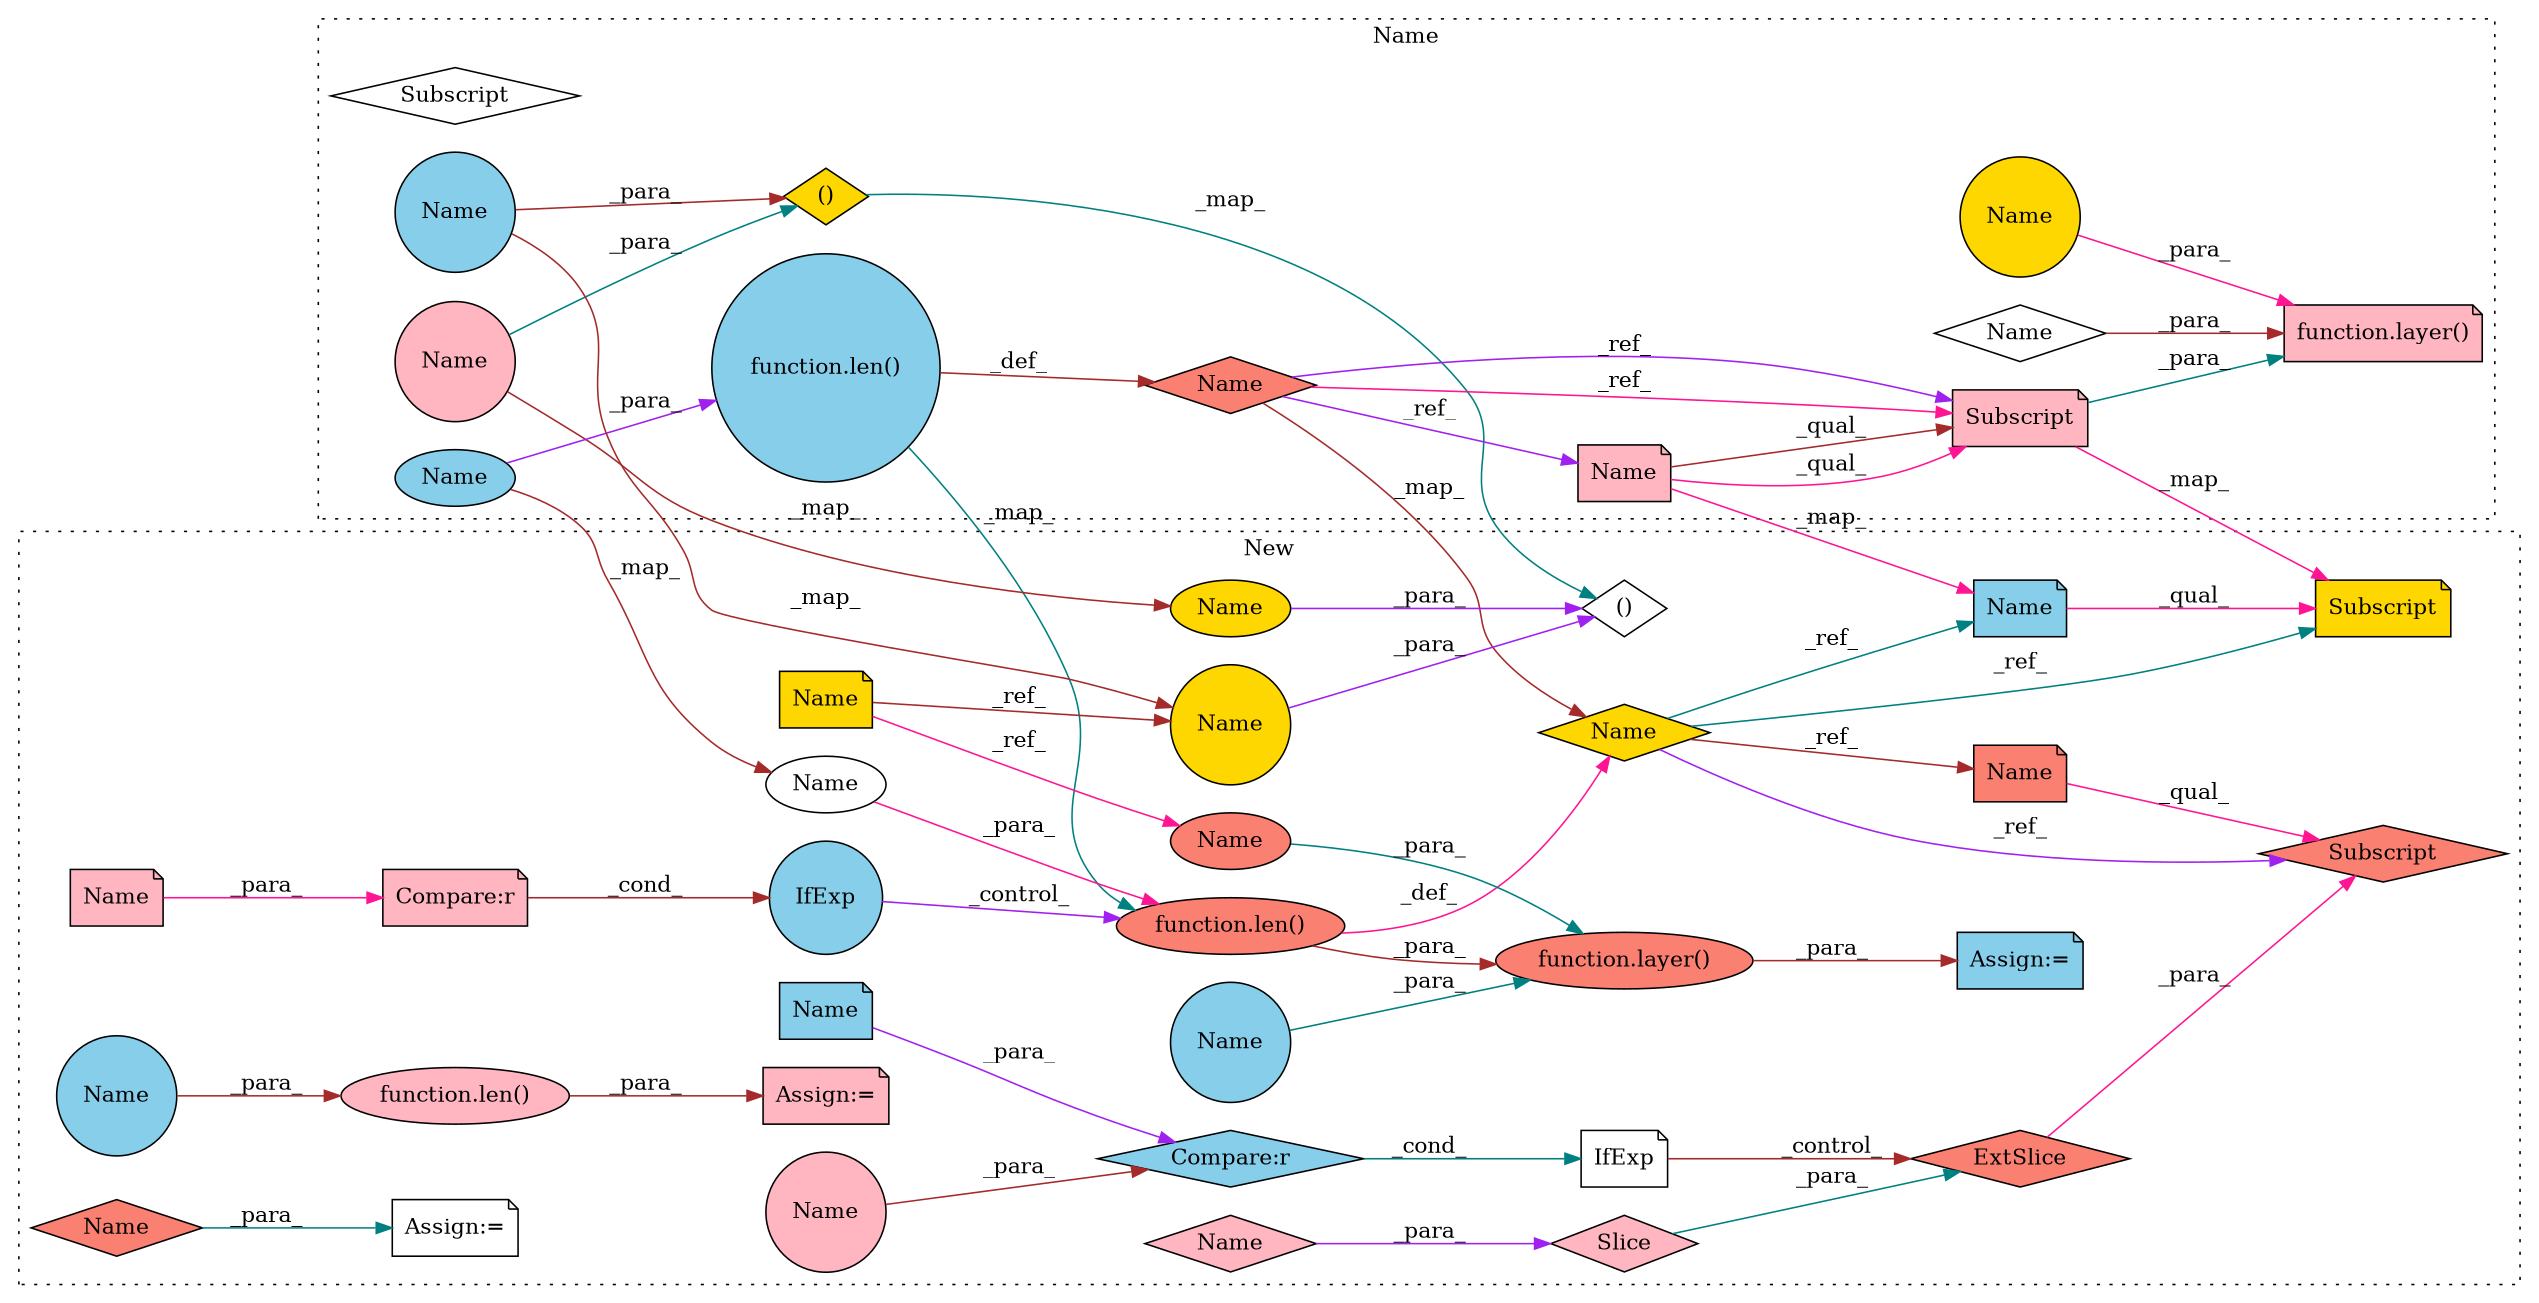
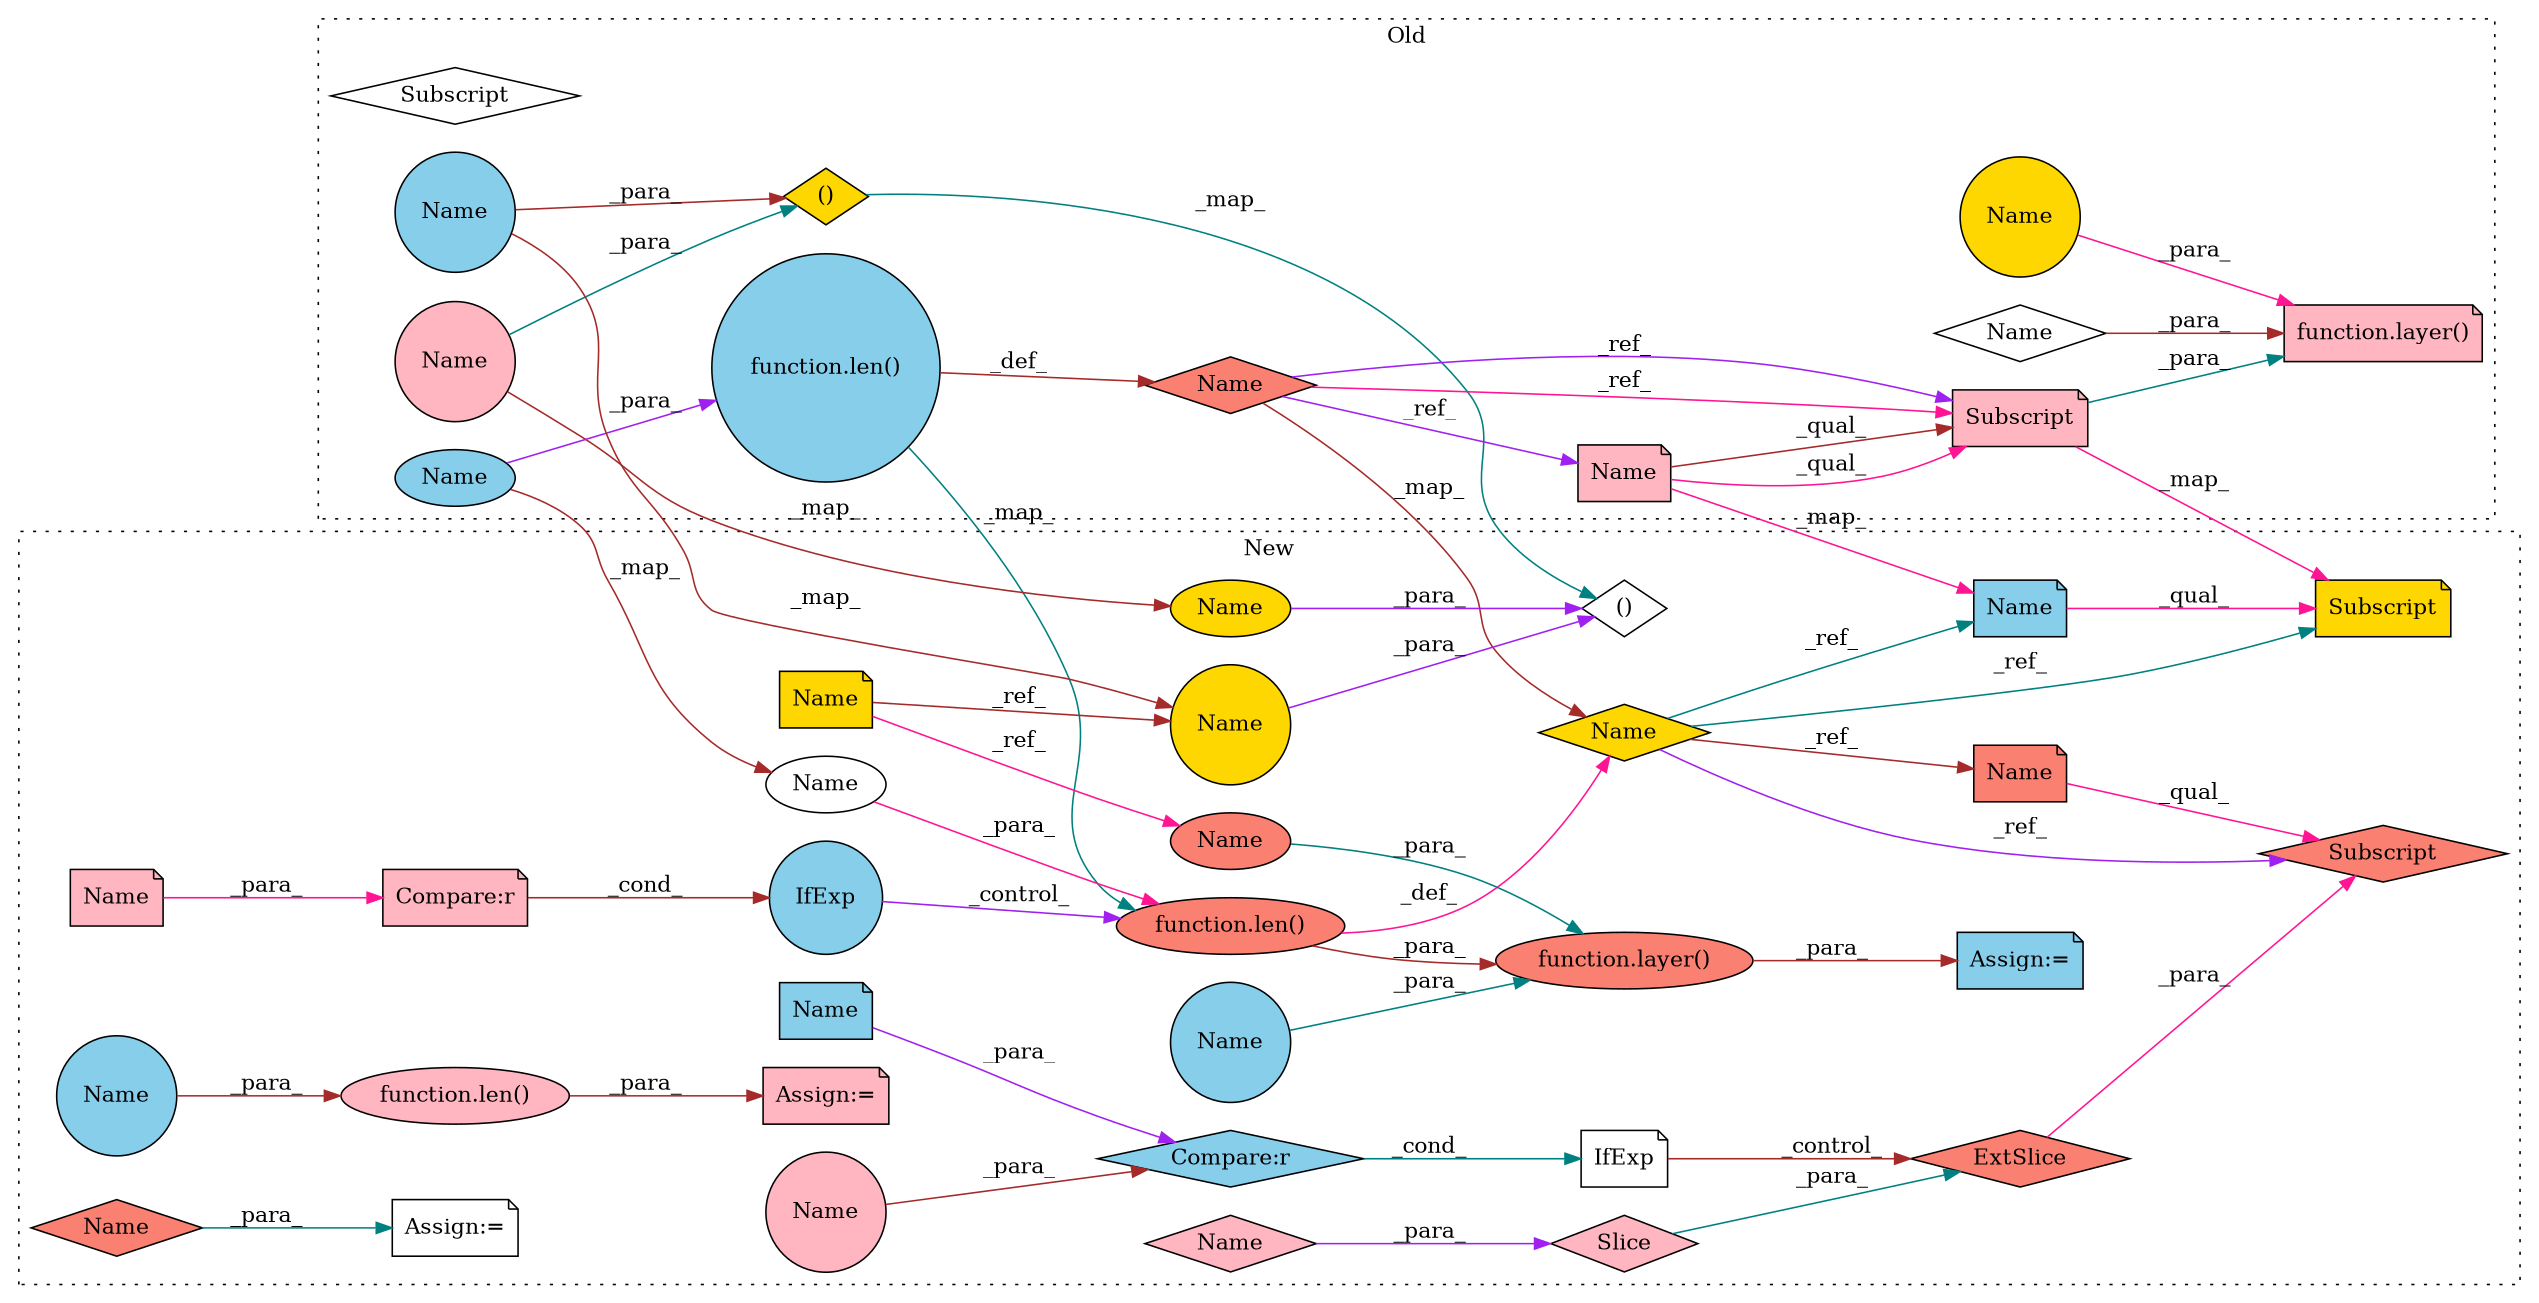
cluster "Name": label "Name" -> "Old"
